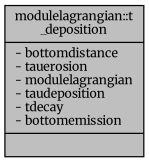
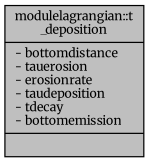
node "modulelagrangian::t": text "- modulelagrangian" -> "- erosionrate"
